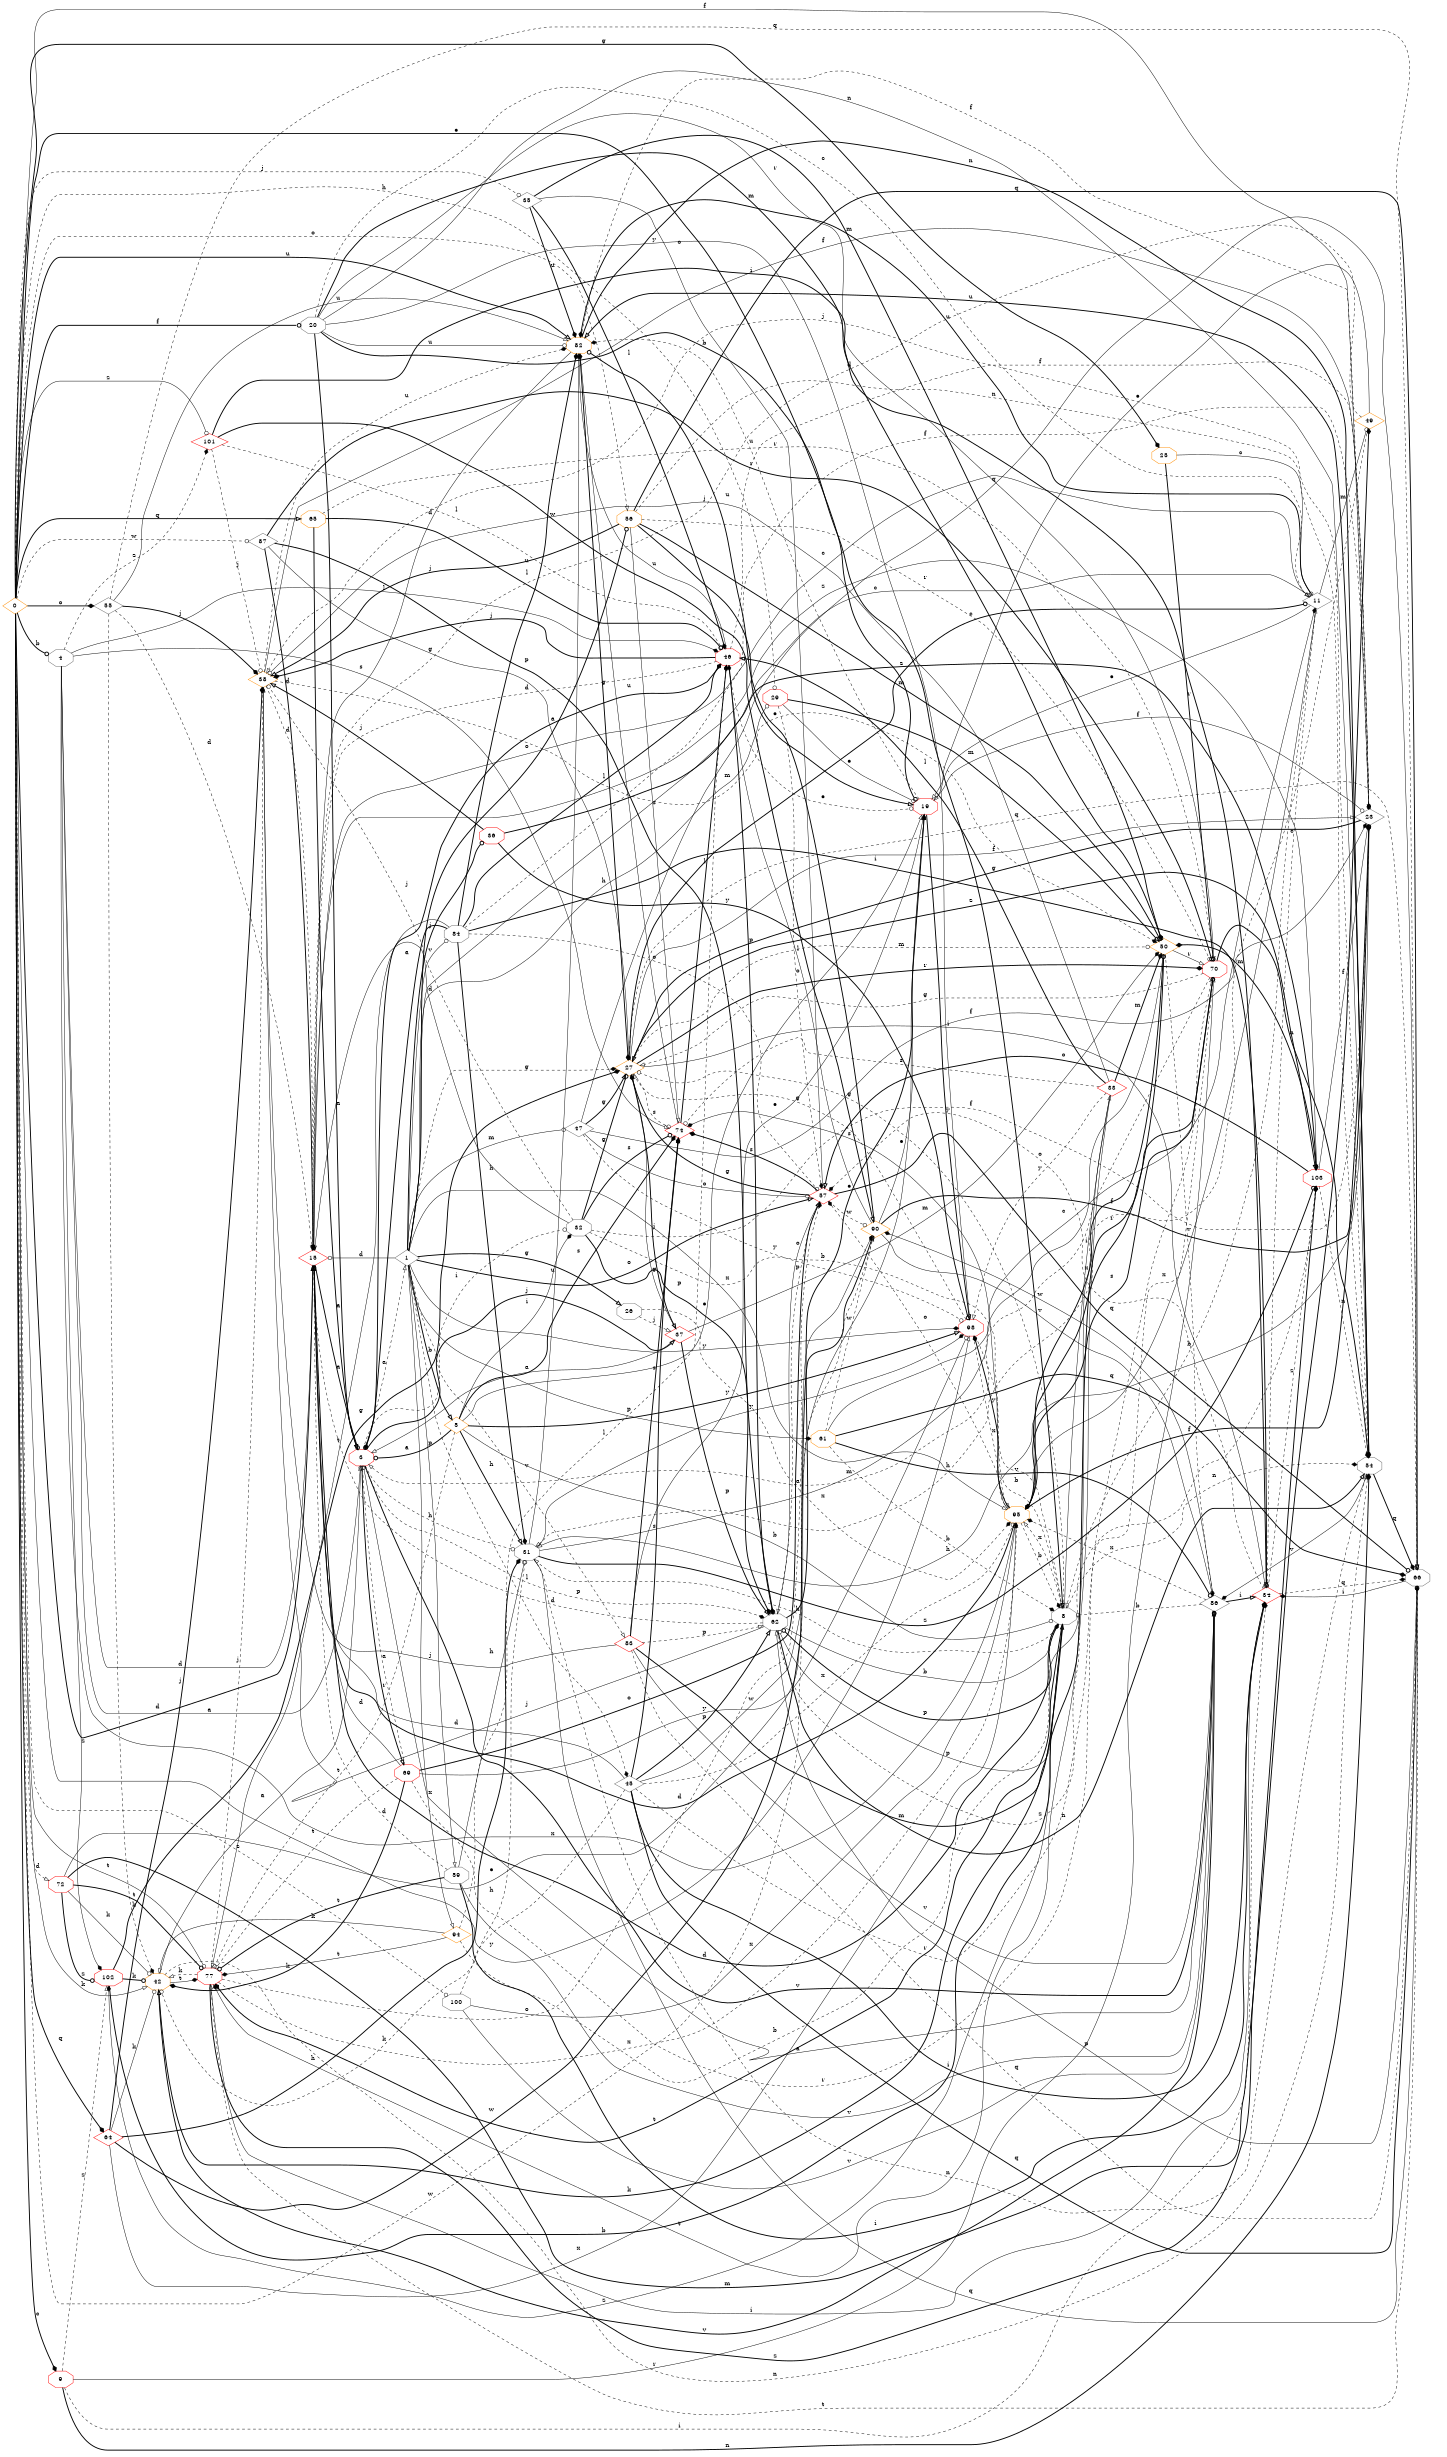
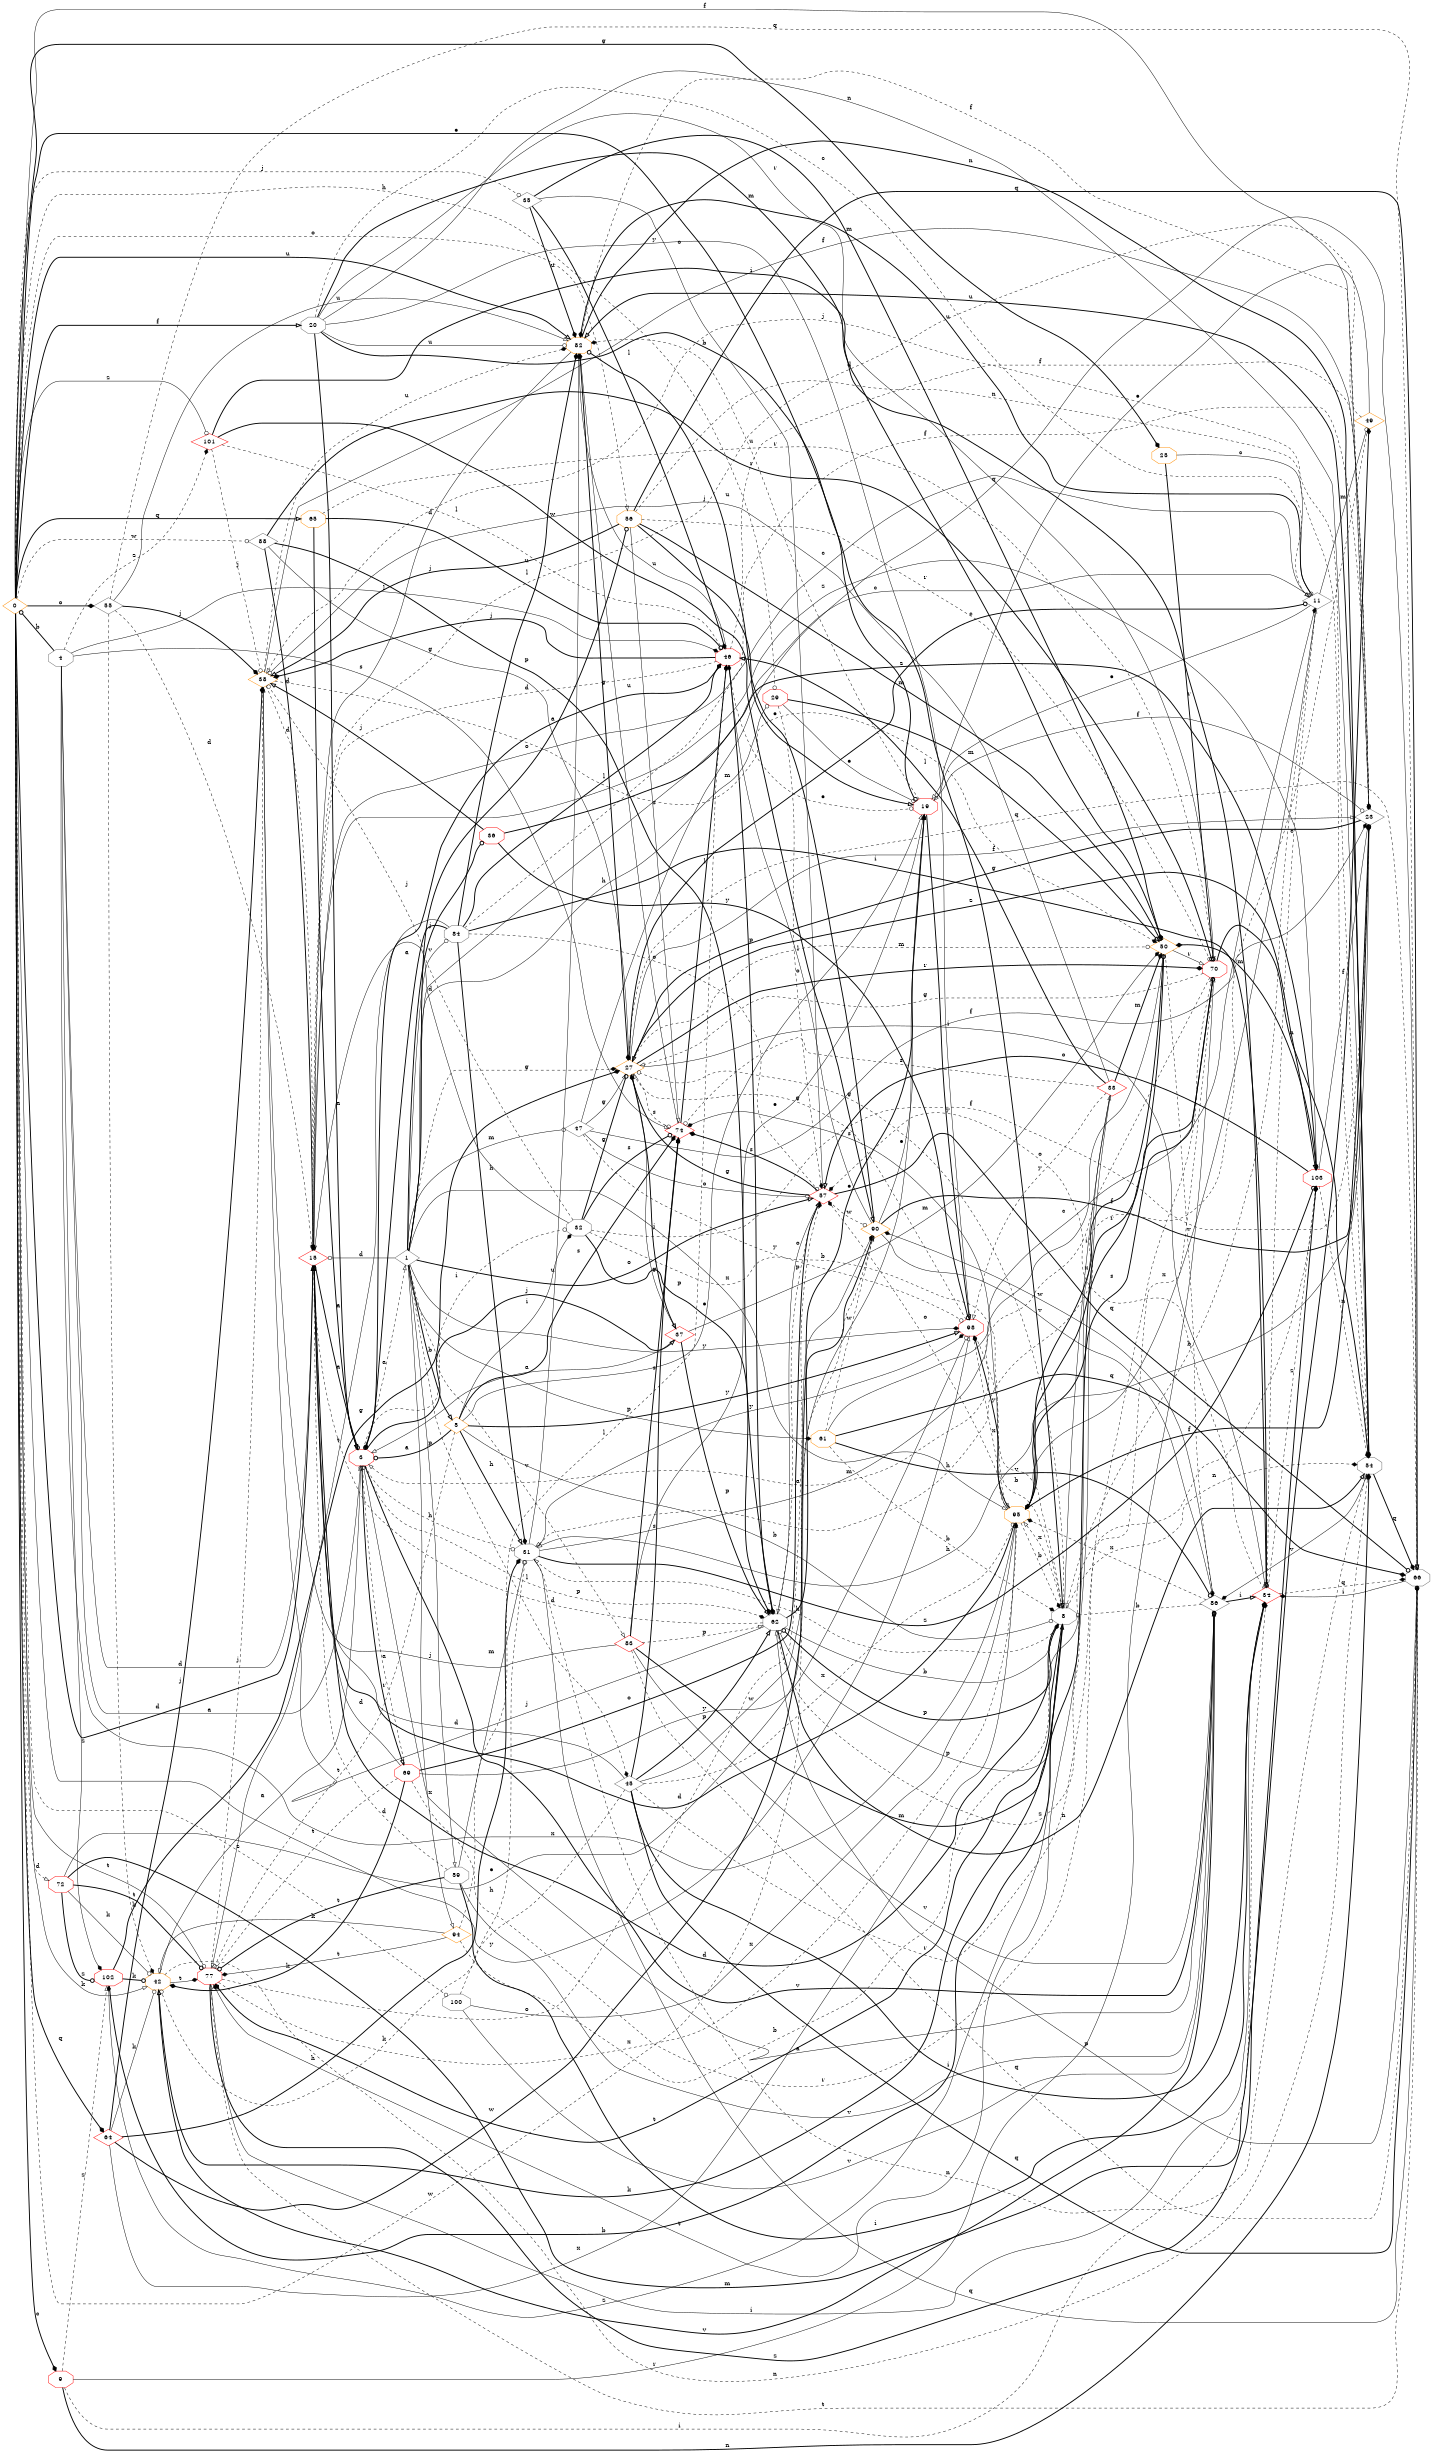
edge "0" -> "20": arrowhead odot -> onormal
node "87": label "87" -> "88"
edge "0" -> "4": reversed
edge "47" -> "27": style bold -> solid
node "26": removed
edge "59" -> "31": label "h" -> "m"
edge "77" -> "42": removed, label "k"
